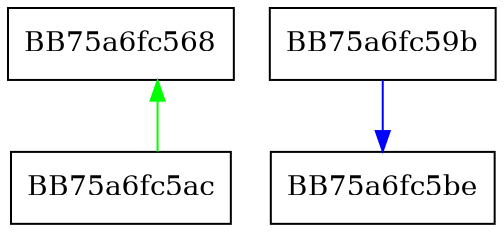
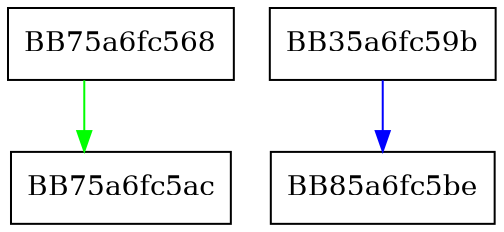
node "BB75a6fc59b": label "BB75a6fc59b" -> "BB35a6fc59b"
edge "BB75a6fc5ac" -> "BB75a6fc568": reversed
node "BB75a6fc5be": label "BB75a6fc5be" -> "BB85a6fc5be"
